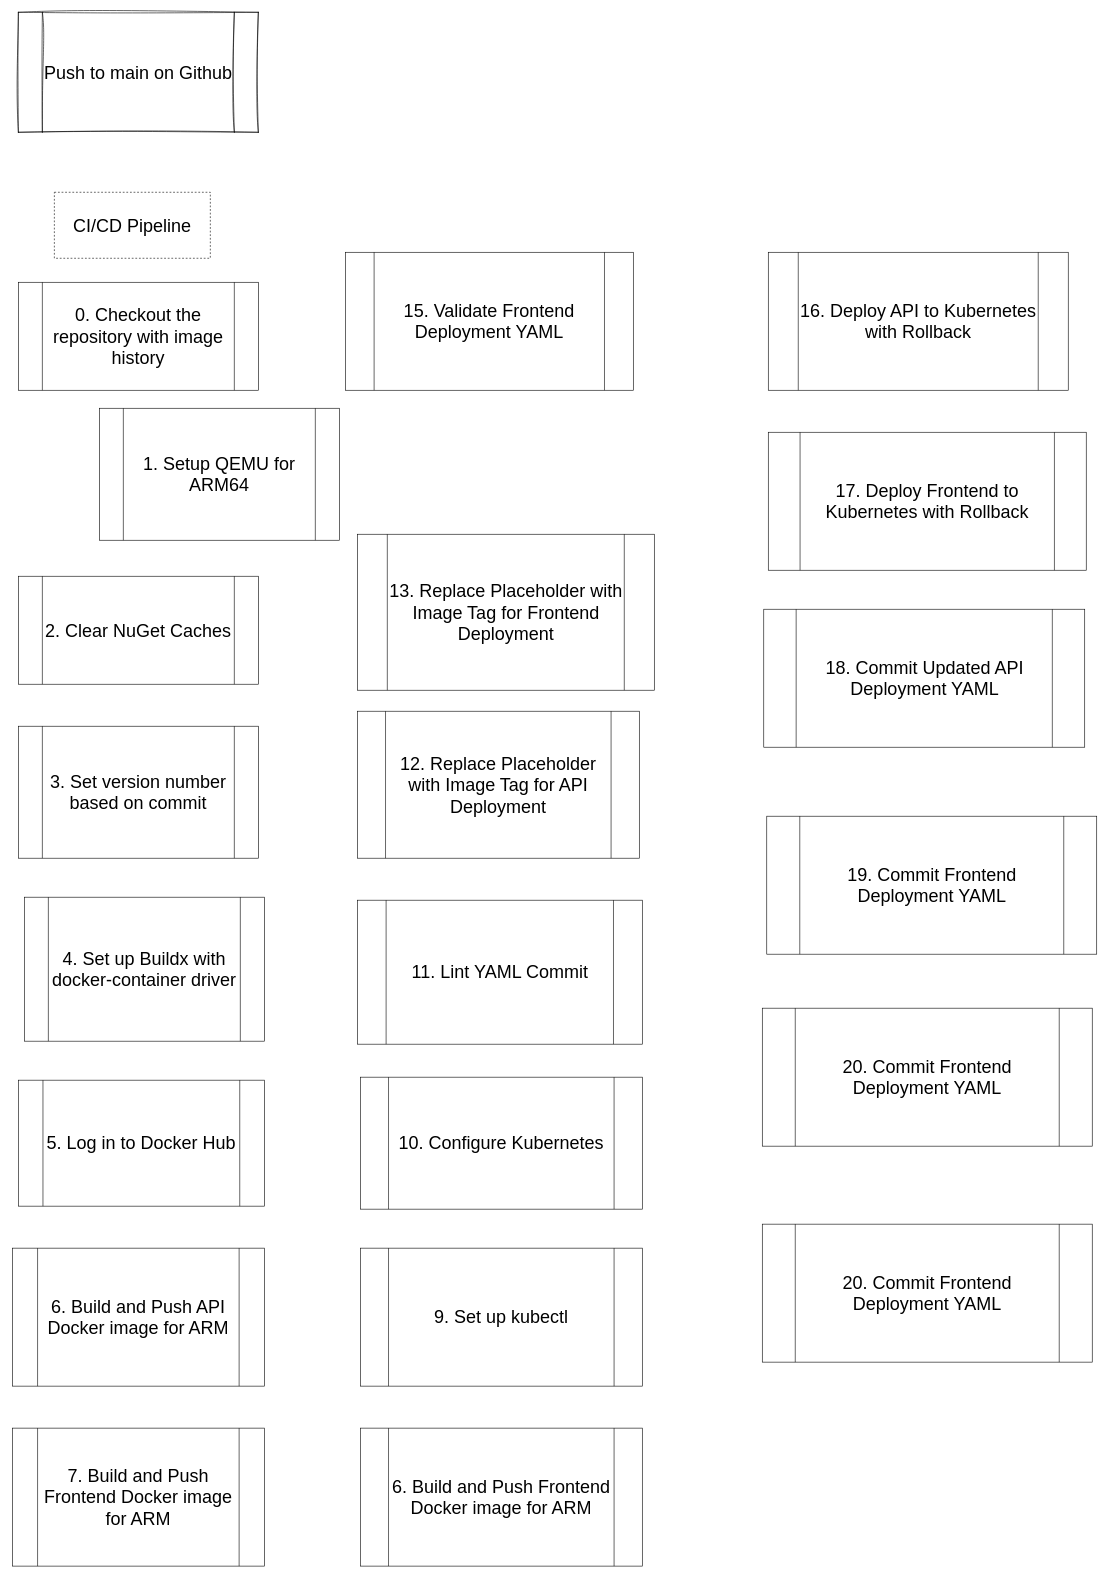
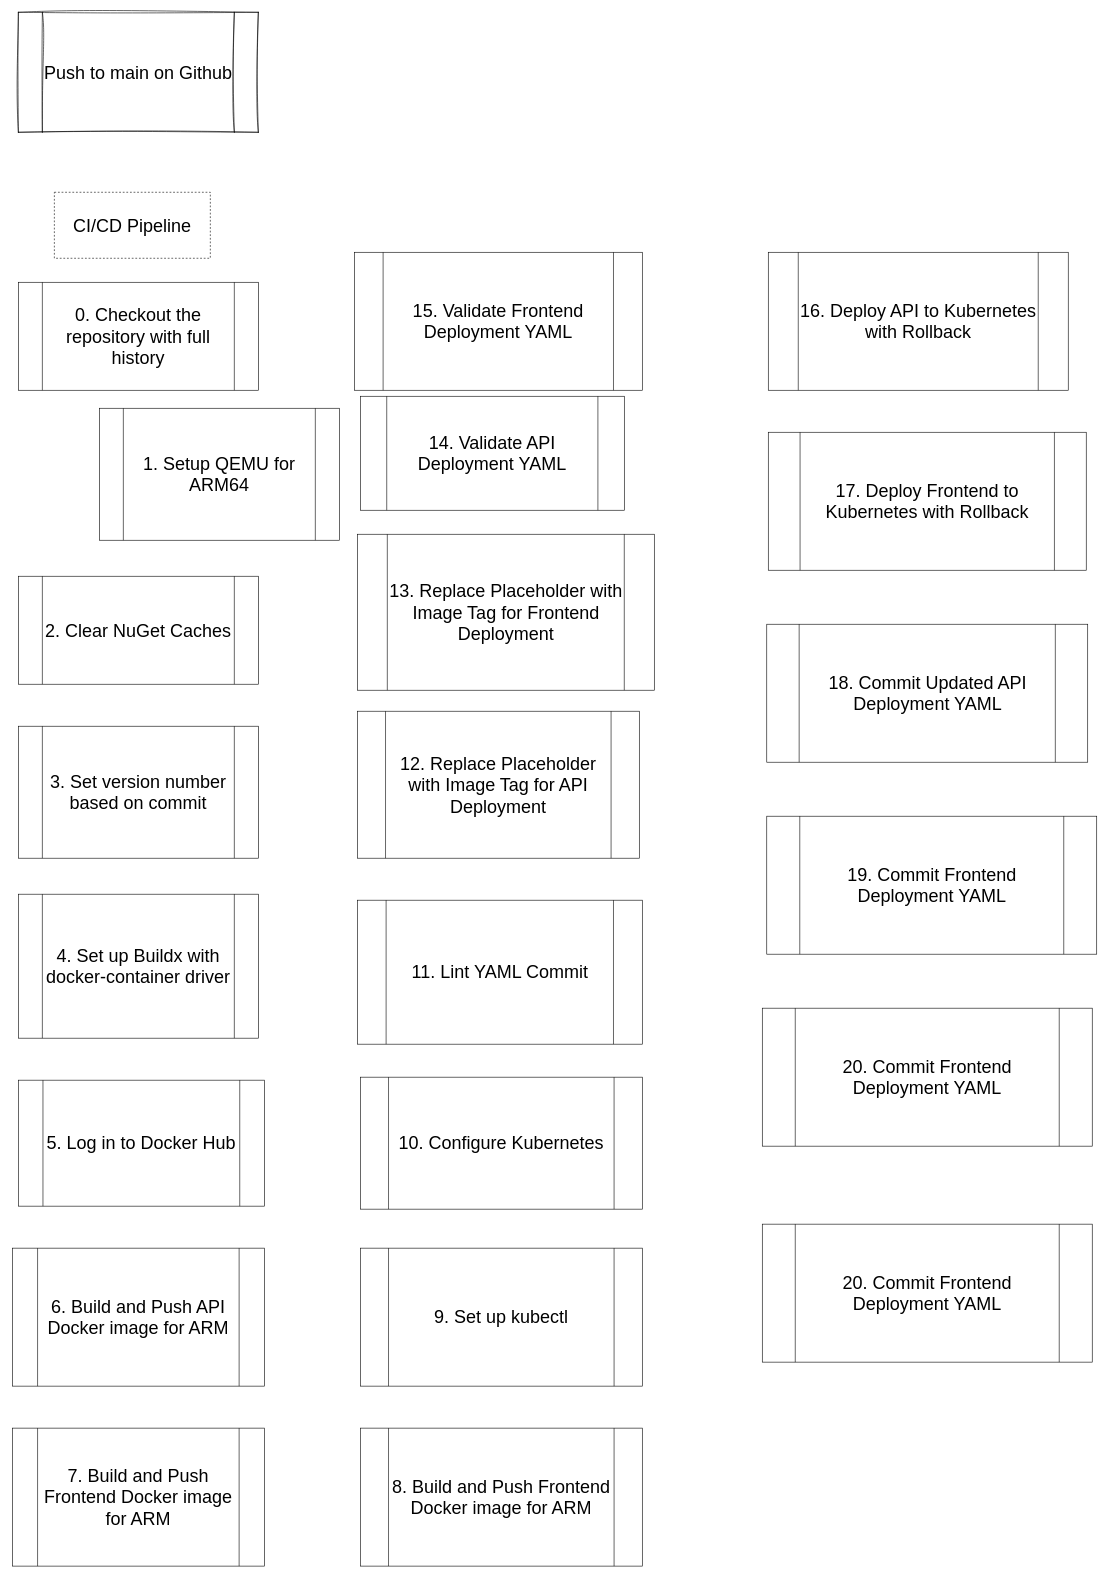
node "15. Validate Frontend Deployment YAML": moved (489, 321) -> (498, 321)
node "0. Checkout the repository with image history": label "0. Checkout the repository with image history" -> "0. Checkout the repository with full history"
node "14. Validate API Deployment YAML": added
node "18. Commit Updated API Deployment YAML": moved (924, 678) -> (927, 693)
node "4. Set up Buildx with docker-container driver": moved (144, 969) -> (138, 966)
node "6. Build and Push Frontend Docker image for ARM": label "6. Build and Push Frontend Docker image for ARM" -> "8. Build and Push Frontend Docker image for ARM"
